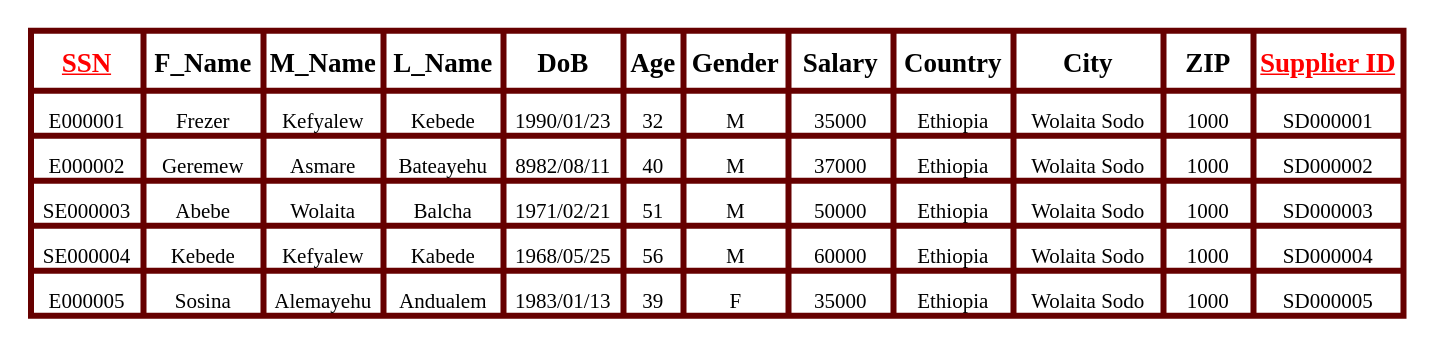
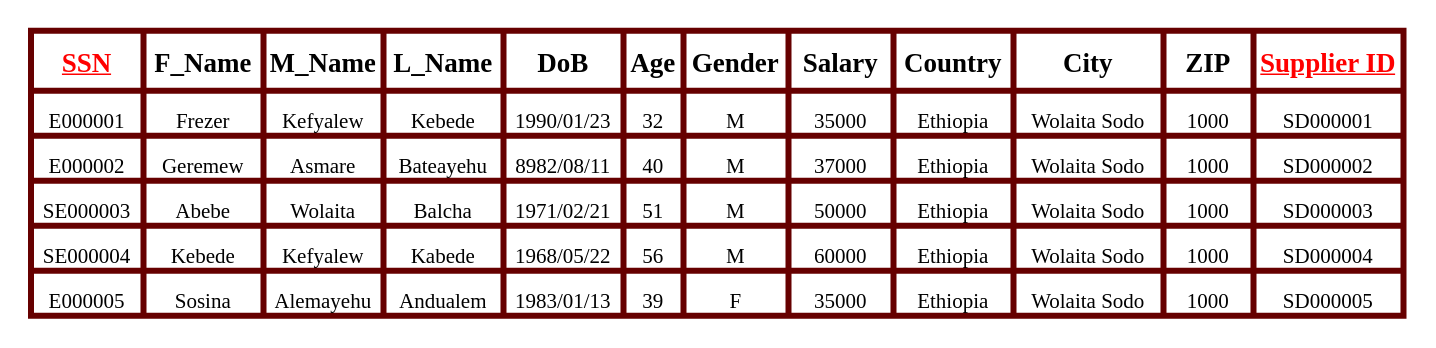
node "1968/05/25": label "1968/05/25" -> "1968/05/22"
